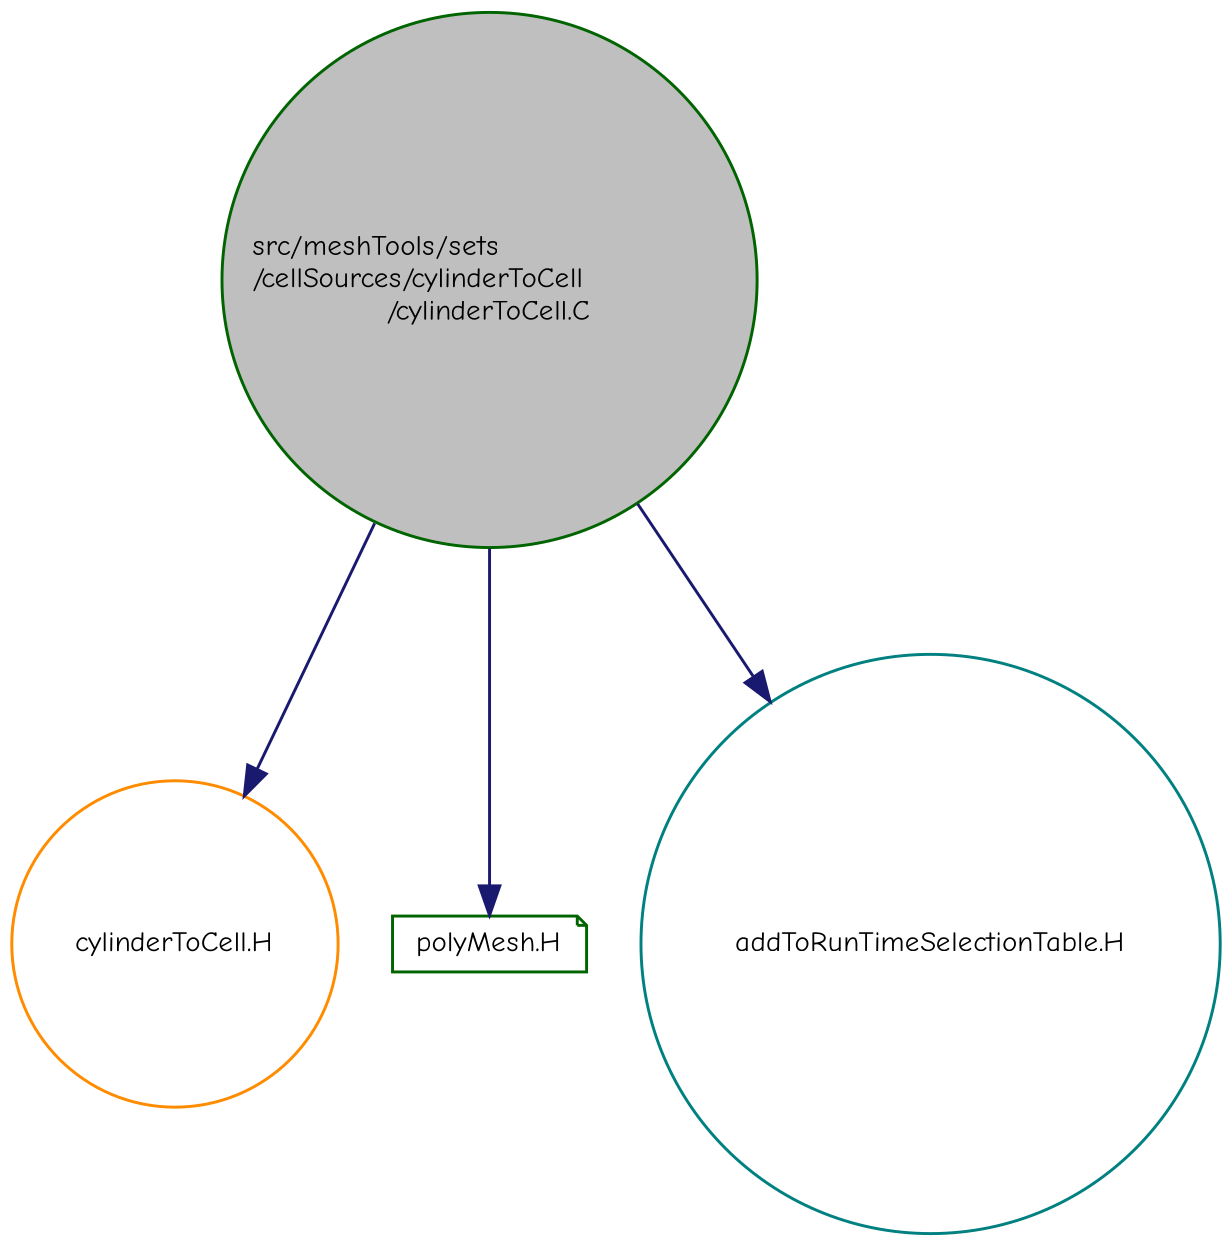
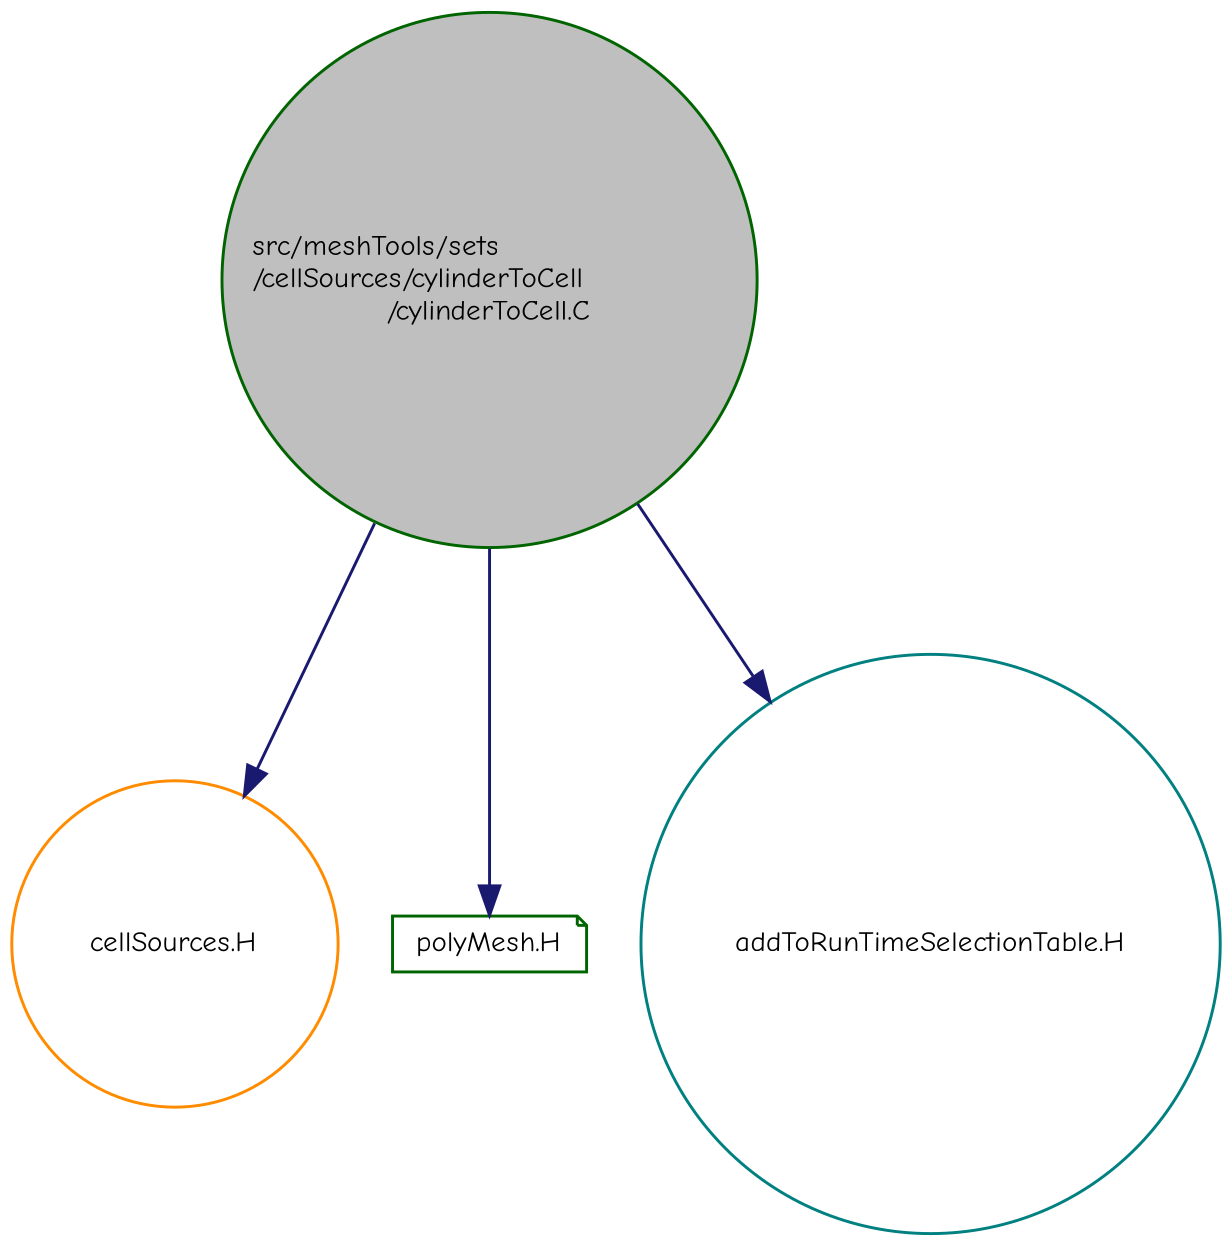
node "cylinderToCell.H": label "cylinderToCell.H" -> "cellSources.H"
